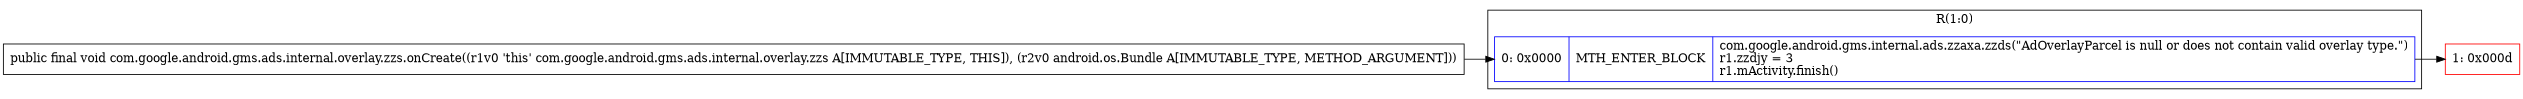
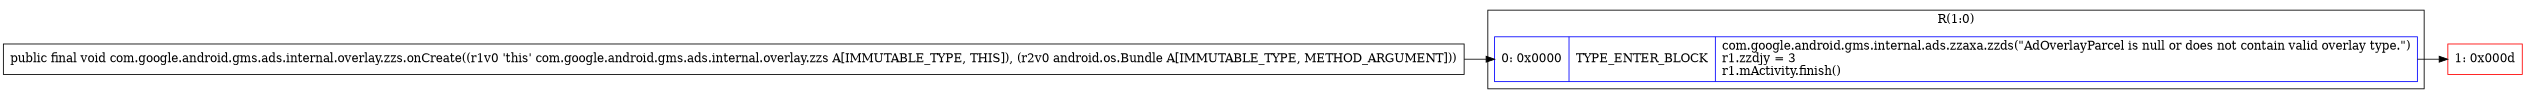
node "0: 0x0000": text "MTH_ENTER_BLOCK" -> "TYPE_ENTER_BLOCK"
